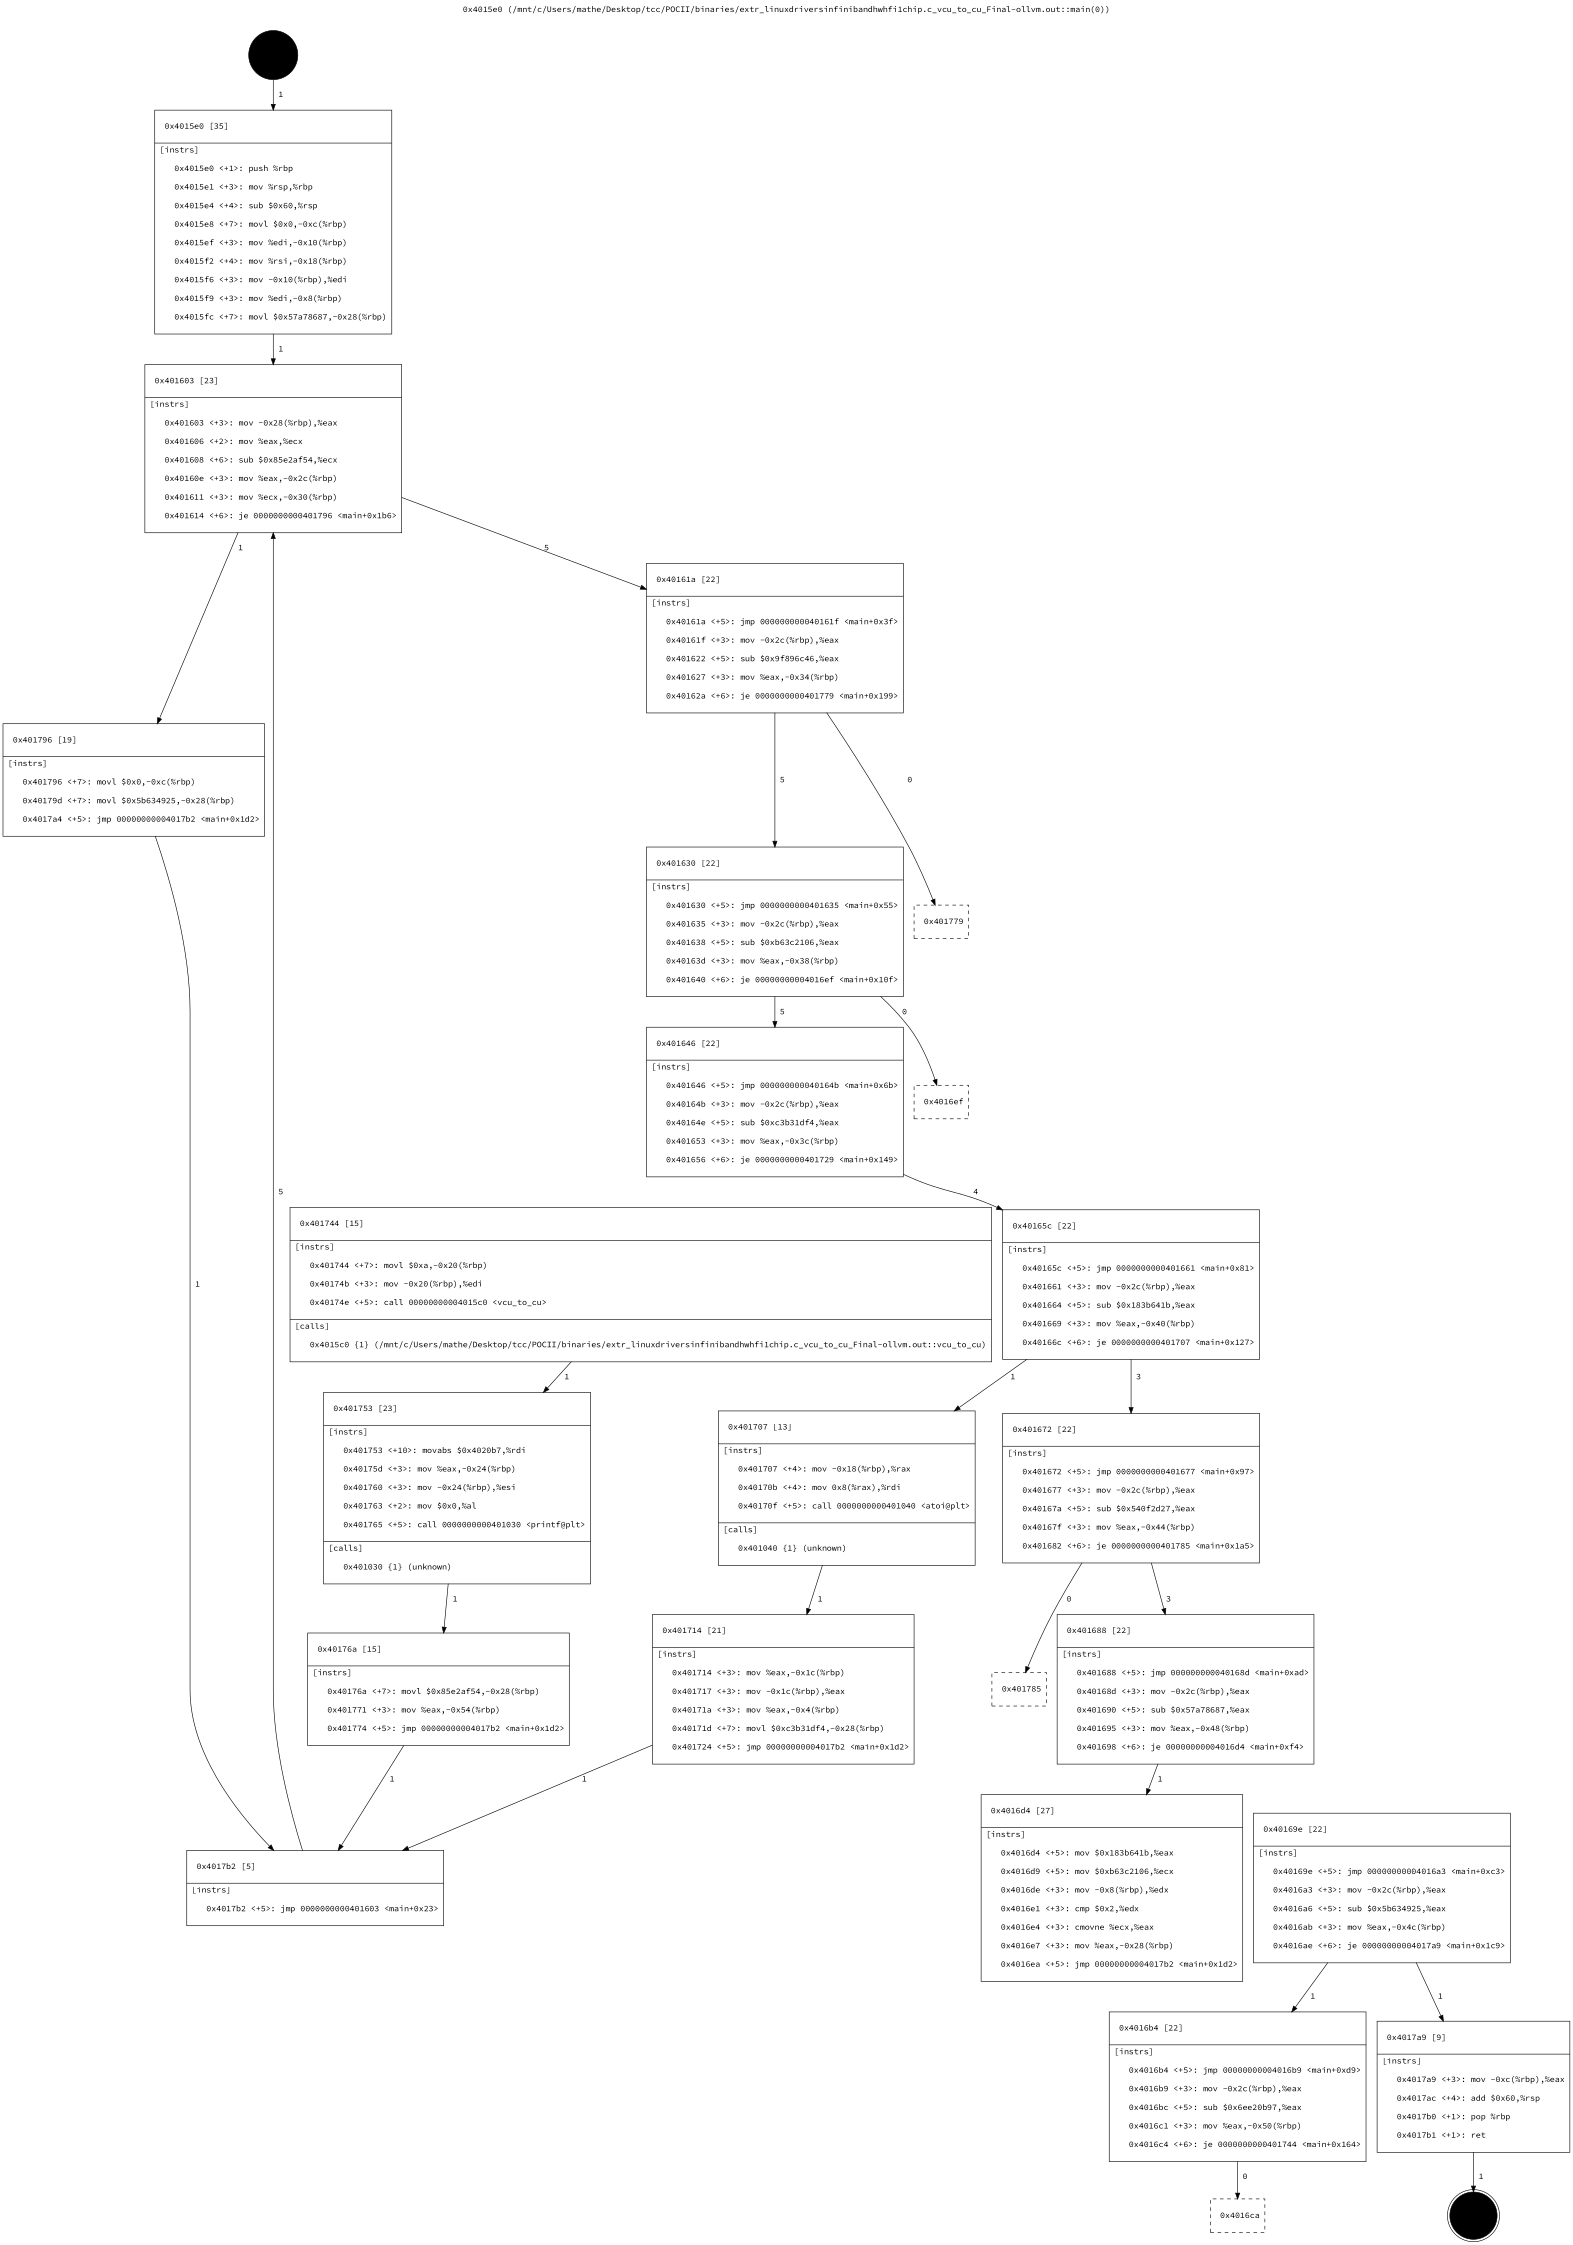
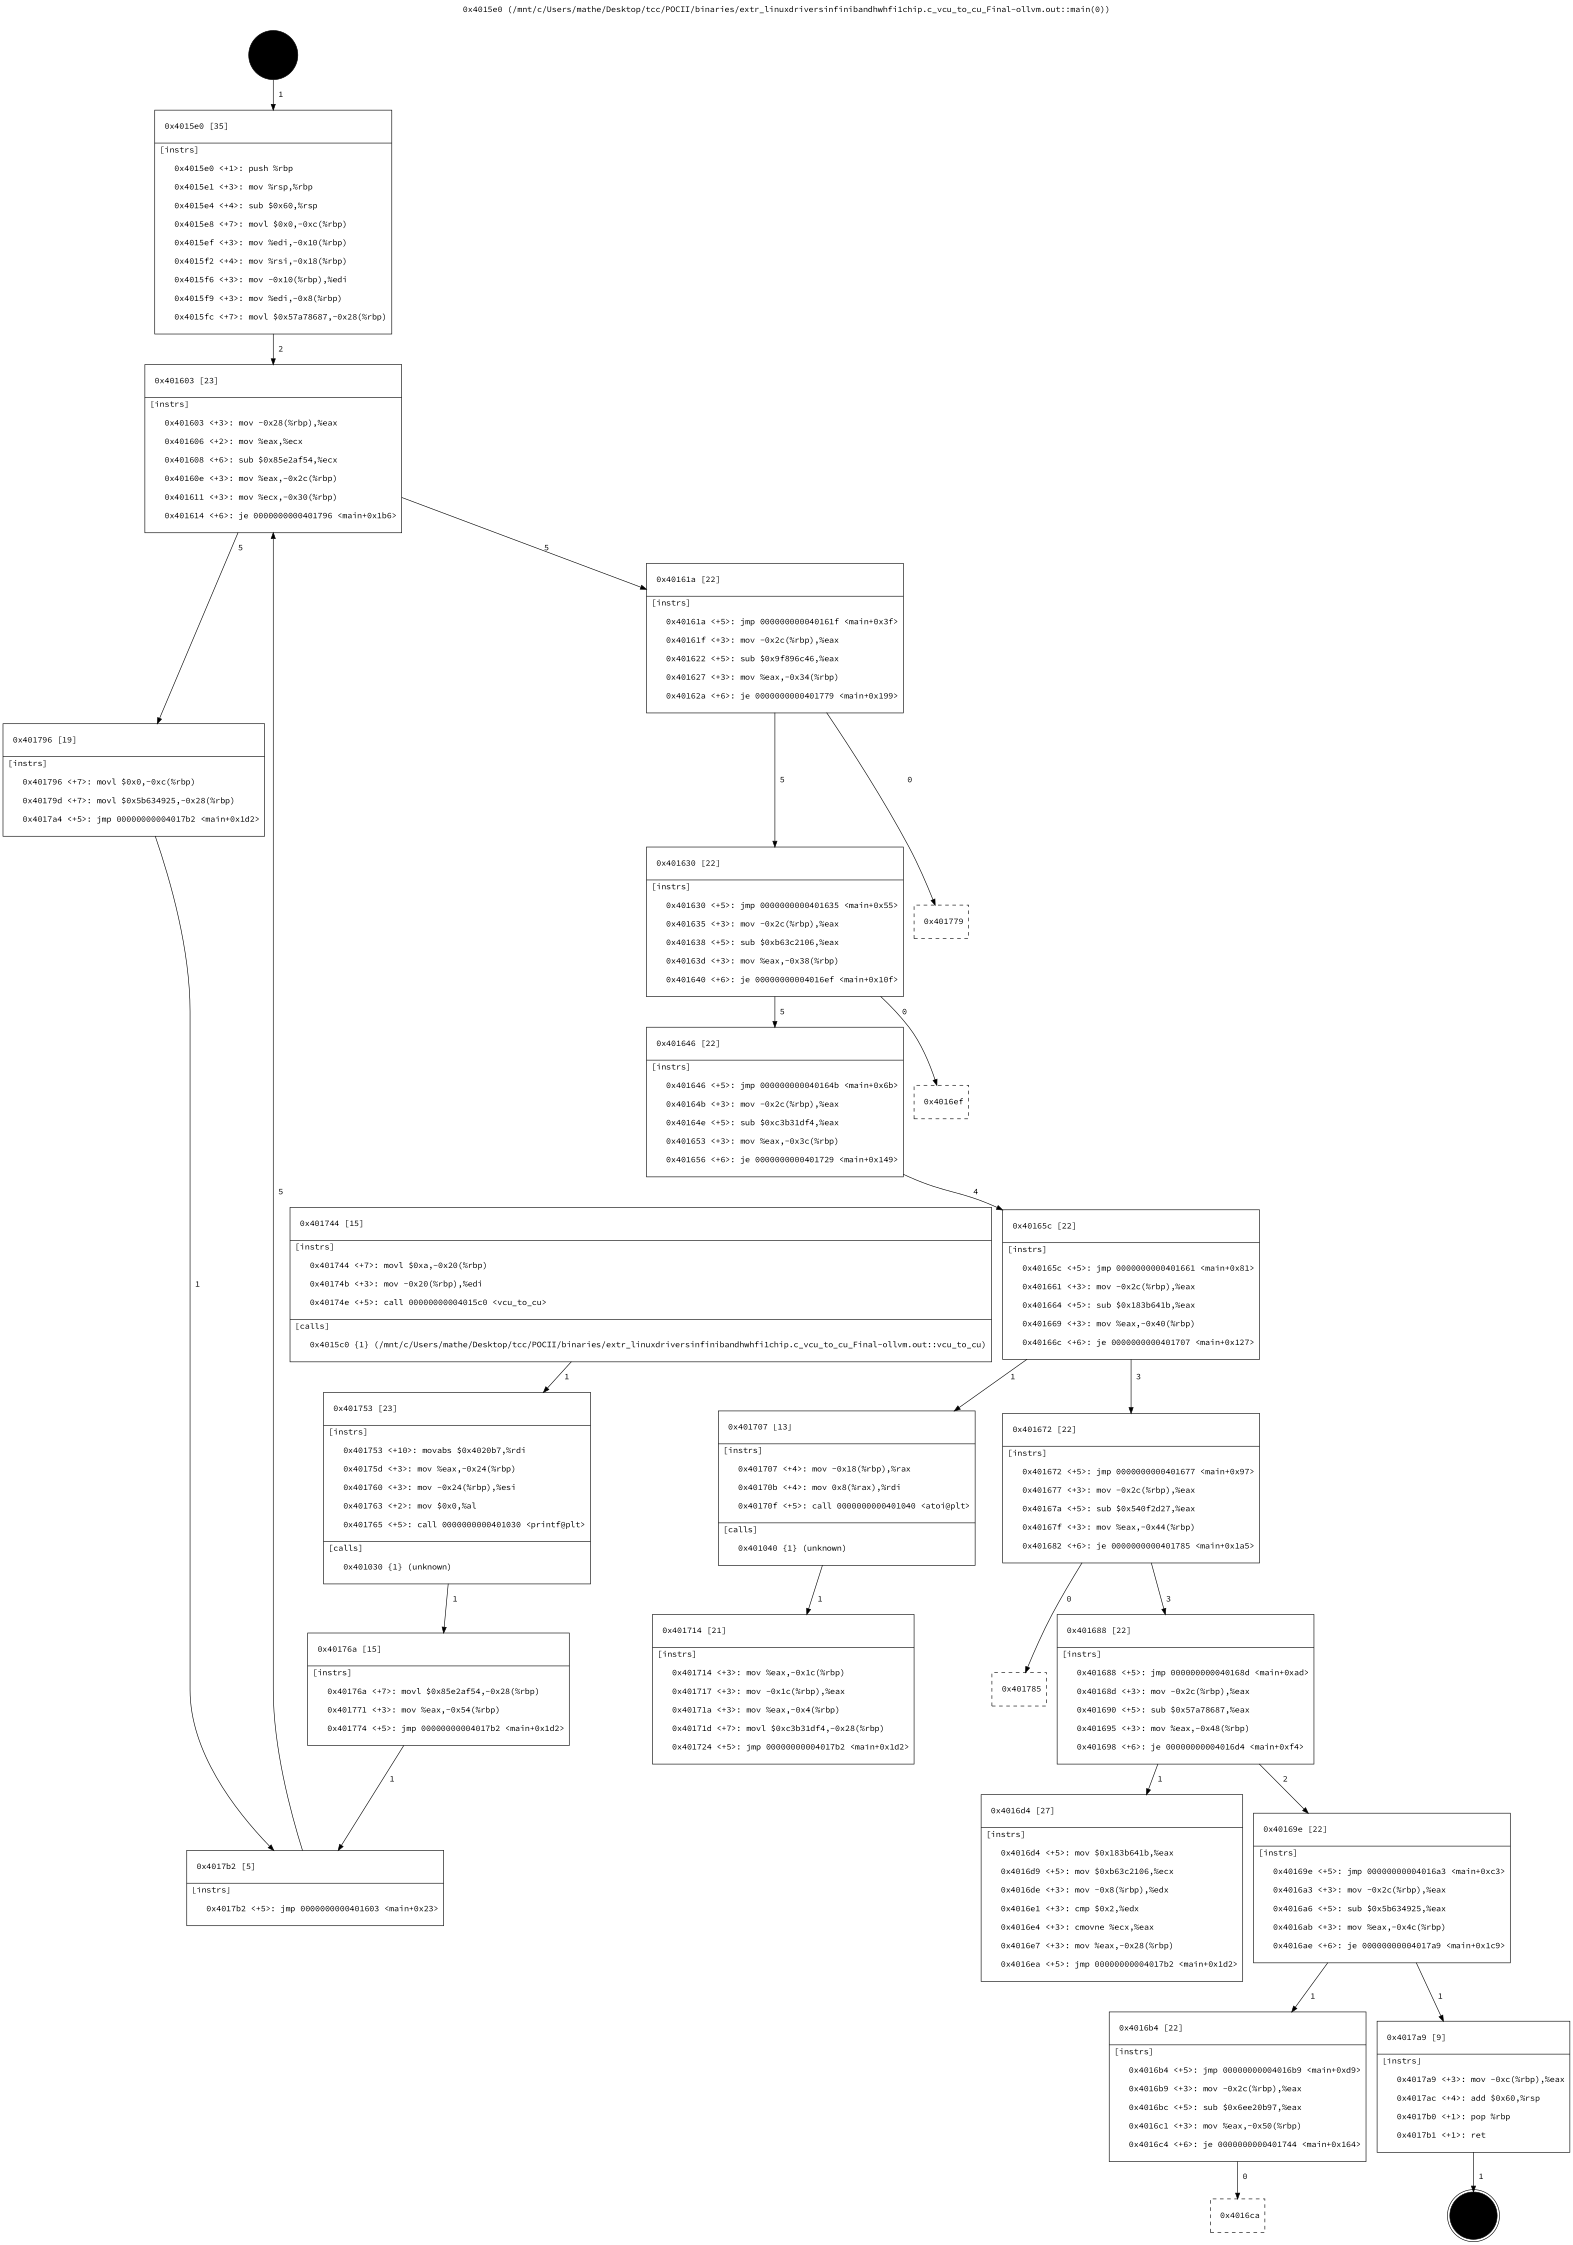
edge "0x4015e0 [35]" -> "0x401603 [23]": label " 1" -> " 2"
edge "0x401603 [23]" -> "0x401796 [19]": label " 1" -> " 5"
edge "0x401688 [22]" -> "0x40169e [22]": added, label "2"
edge "0x401714 [21]" -> "0x4017b2 [5]": removed, label "1"
